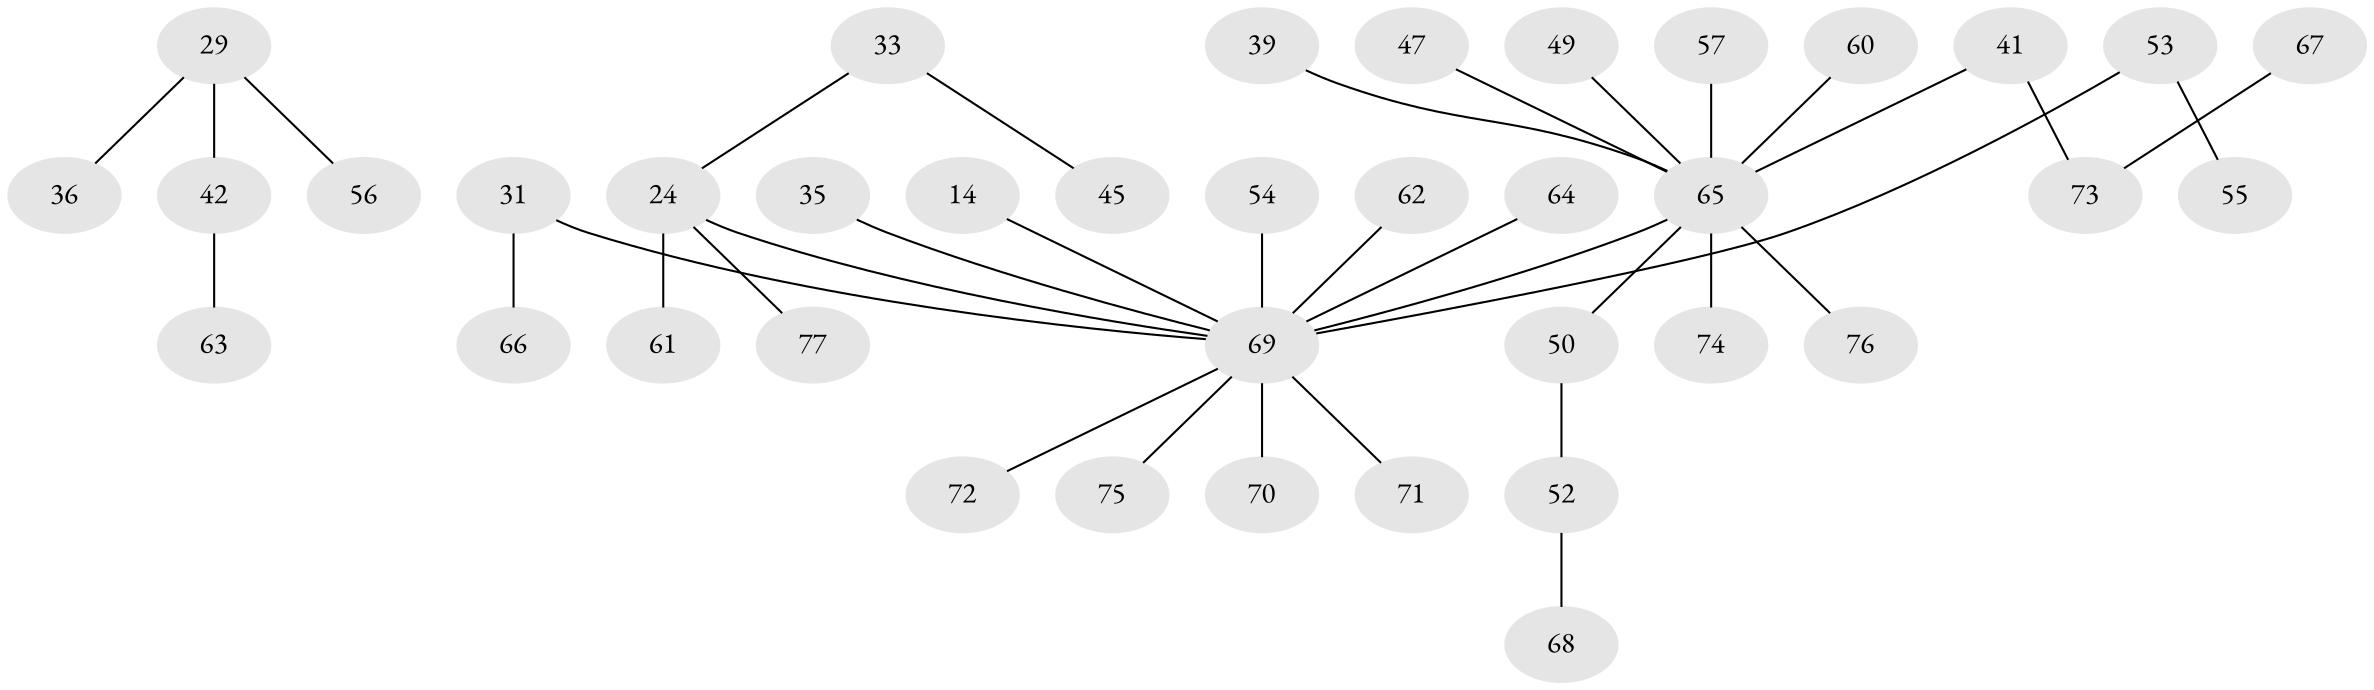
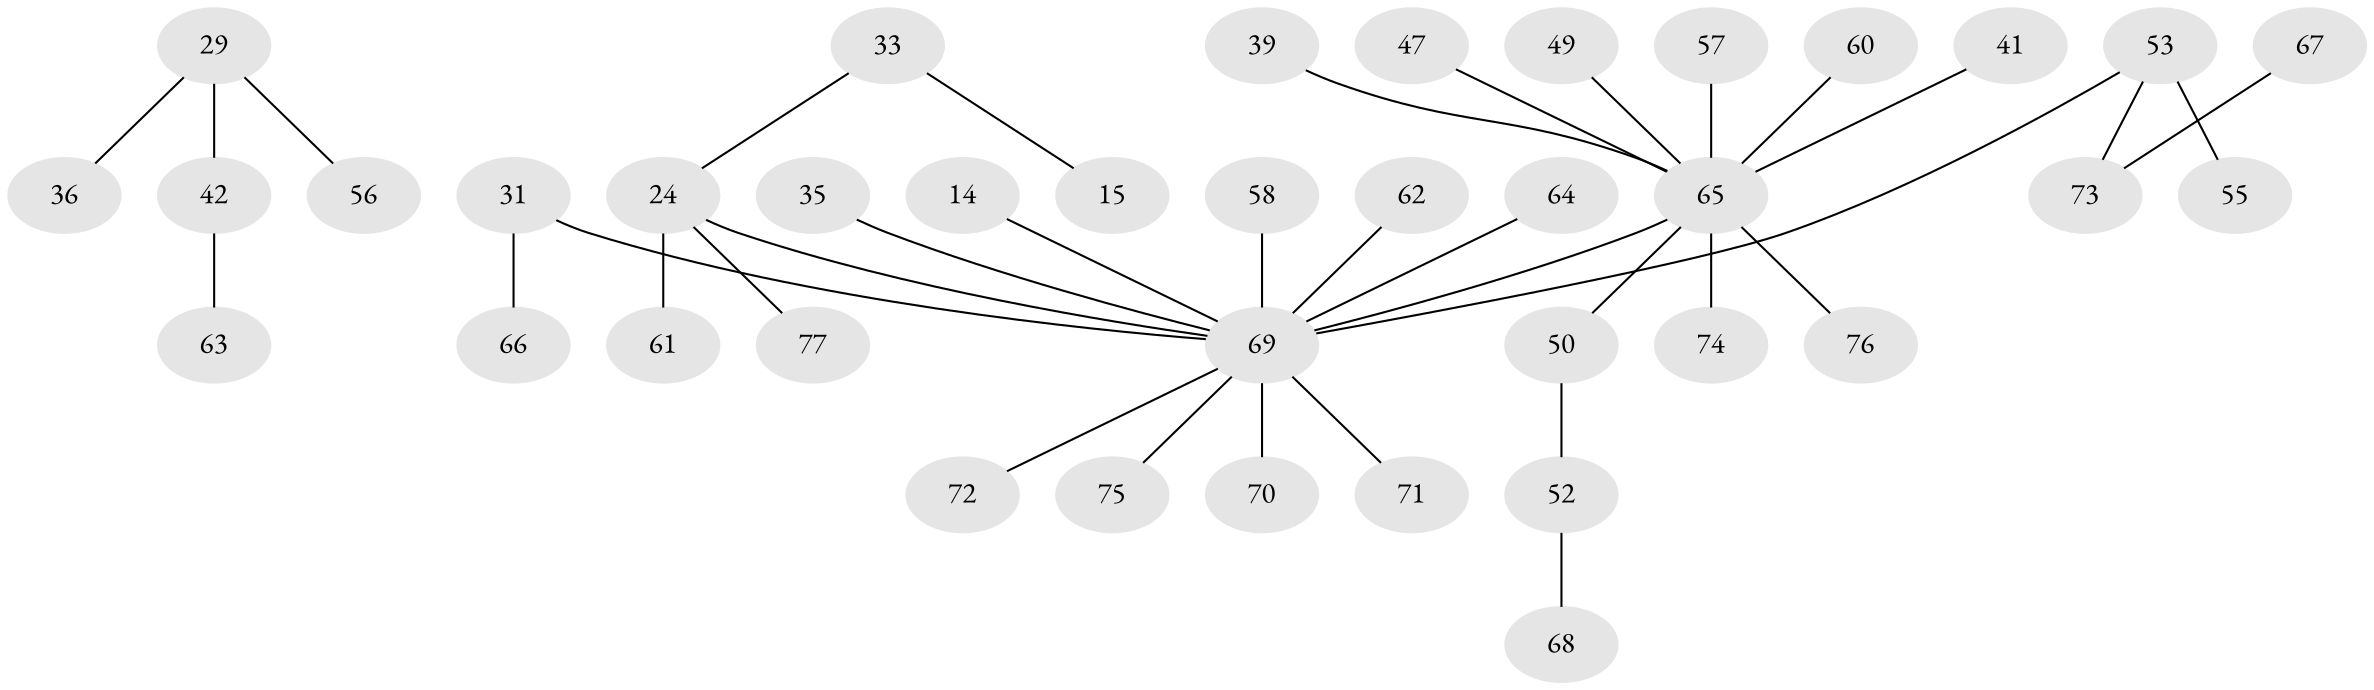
edge "41" -- "73": now "53" -- "73"
node "45": label "45" -> "15"
node "54": label "54" -> "58"
